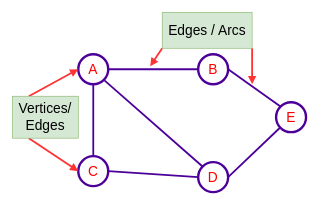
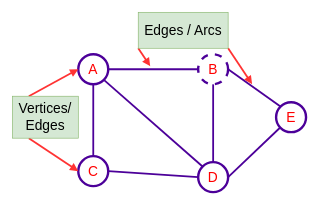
node "Edges / Arcs": moved (207, 30) -> (183, 30)
node "B": style solid -> dashed
edge "B" -- "D": added
